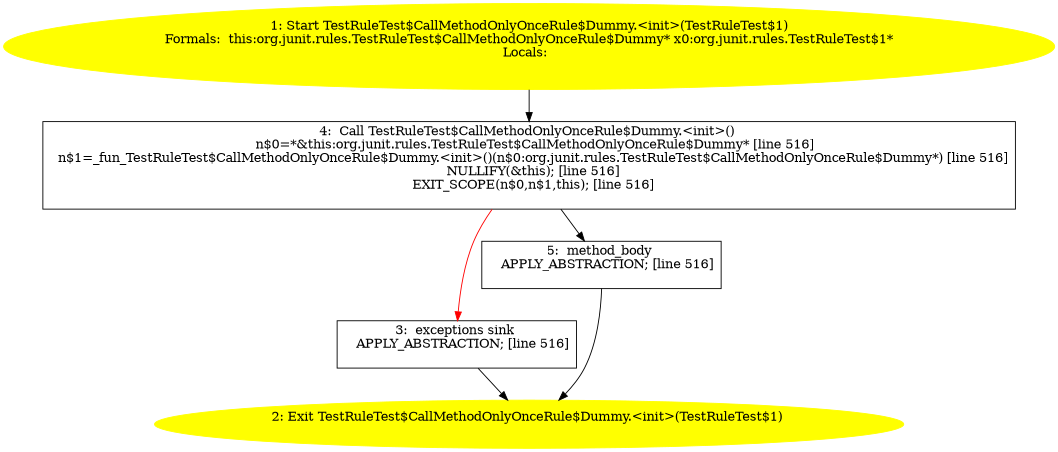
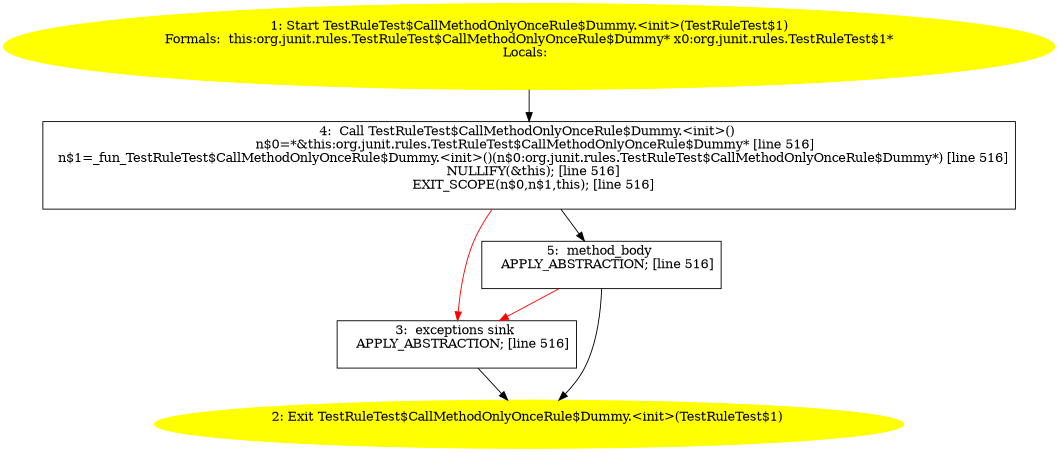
edge "5:  method_body APPLY_ABSTRACTION; [line 516]" -> "3:  exceptions sink APPLY_ABSTRACTION; [line 516]": added
